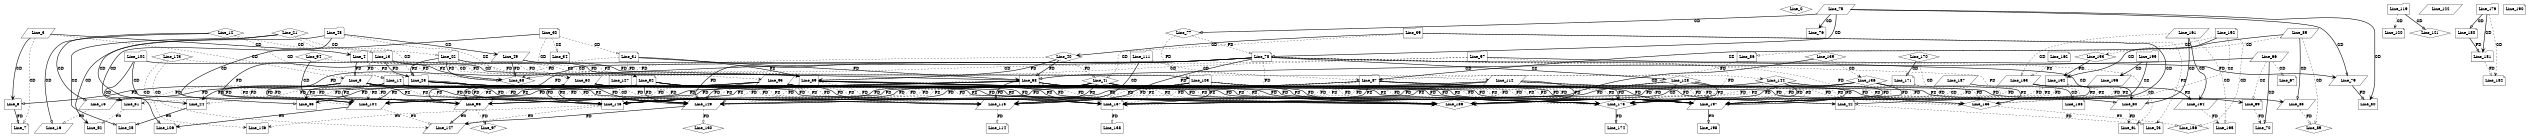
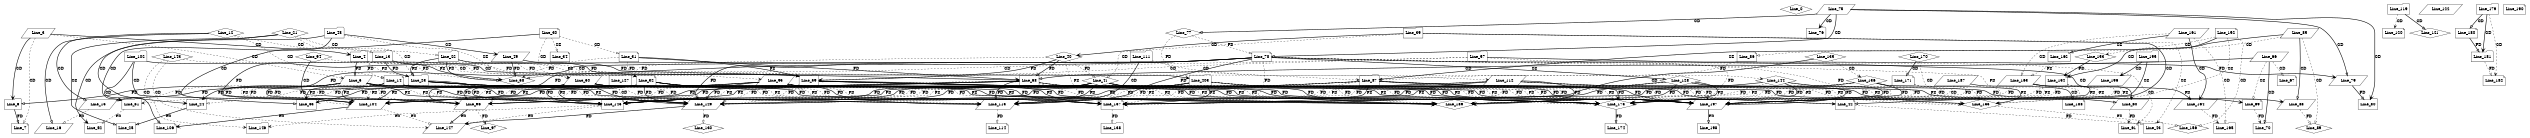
edge "Line_49" -> "Line_59": removed, label "FD"
node "Line_103": label "Line_103" -> "Line_403"
edge "Line_39" -> "Line_43": label "FD" -> "CD"
edge "Line_161" -> "Line_60": now "Line_161" -> "Line_162"
edge "Line_68" -> "Line_189": removed, label "FD"
edge "Line_59" -> "Line_113": now "Line_40" -> "Line_113"
edge "Line_128" -> "Line_189": label "CD" -> "FD"
edge "Line_136" -> "Line_189": style bold -> dashed
